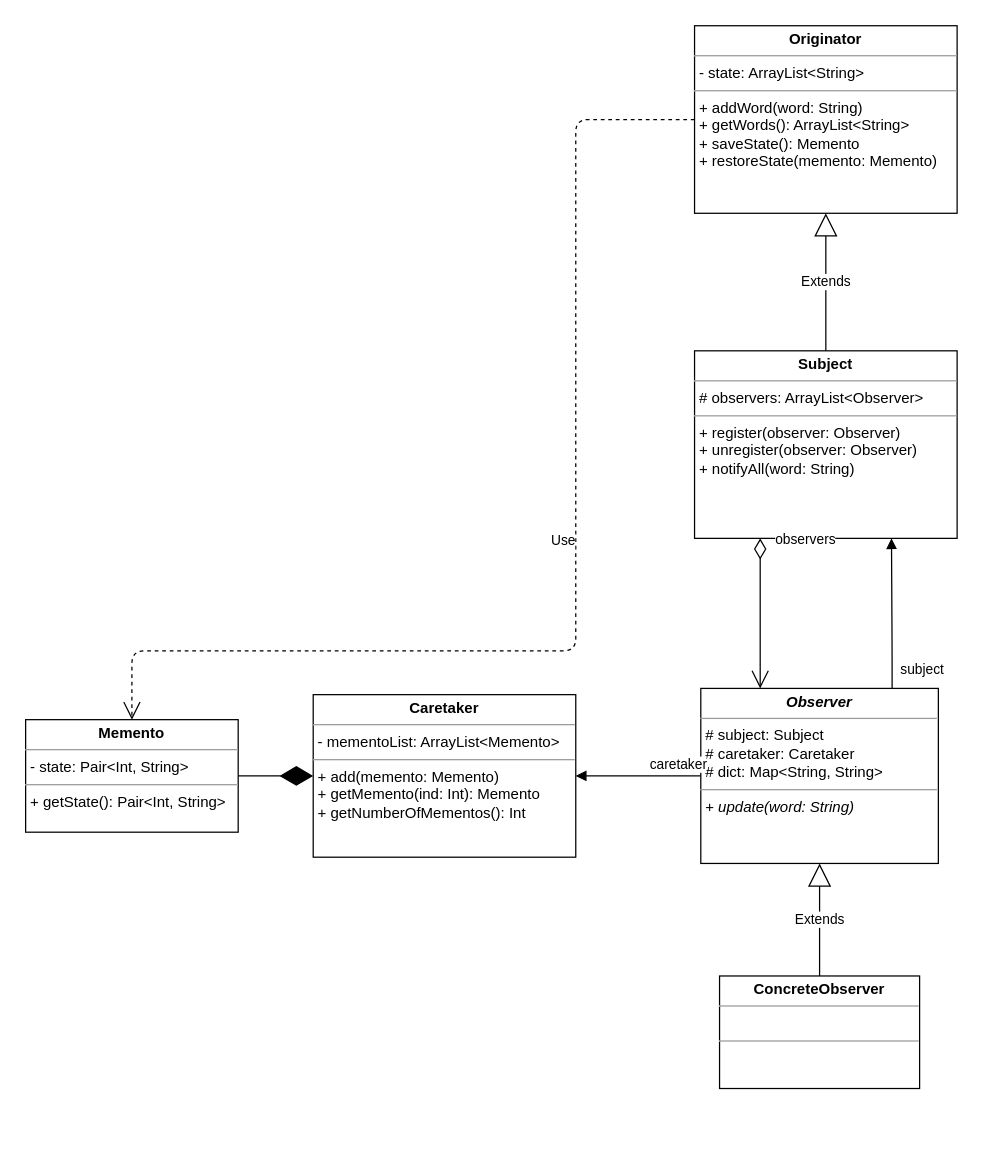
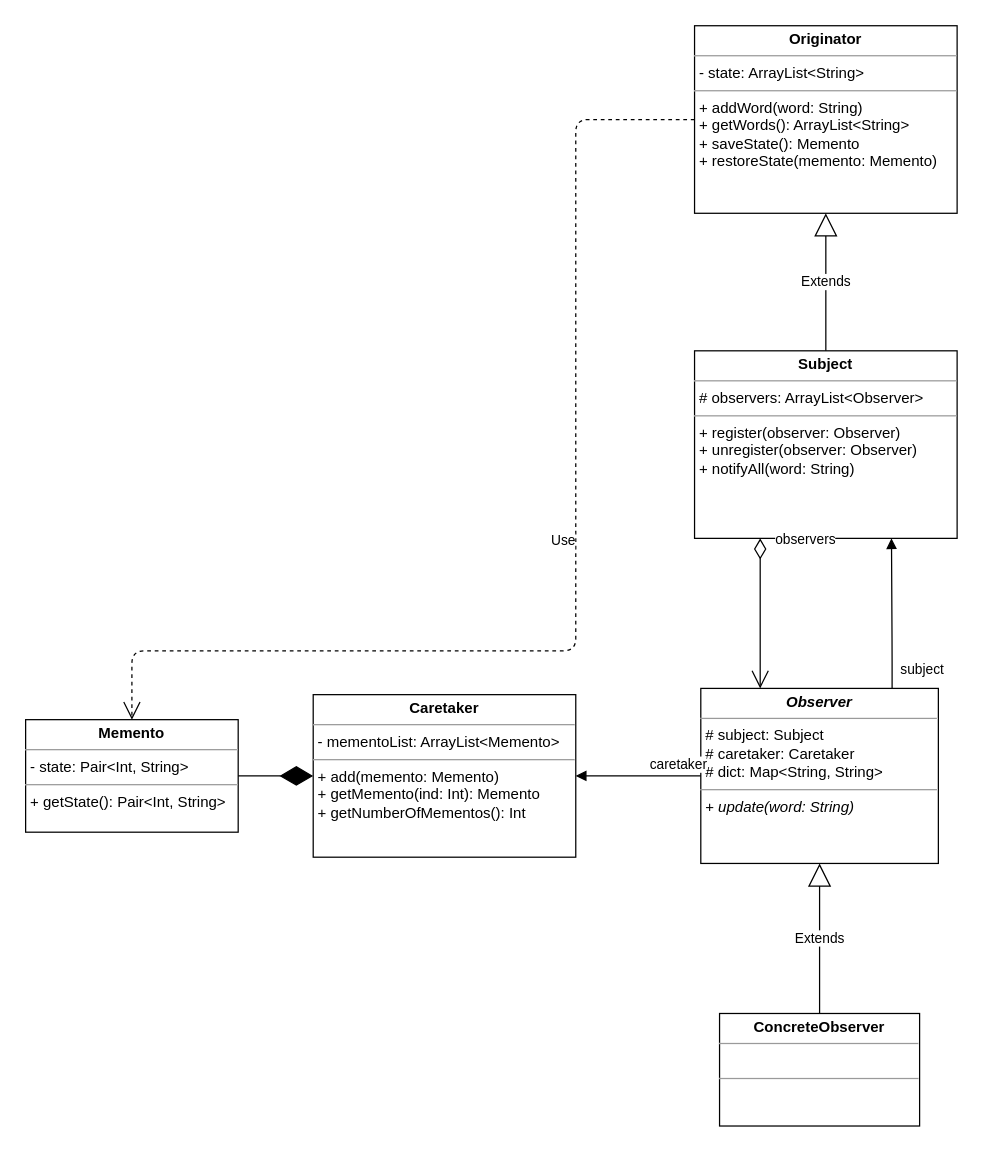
node "ConcreteObserver": moved (819, 1032) -> (819, 1069)
